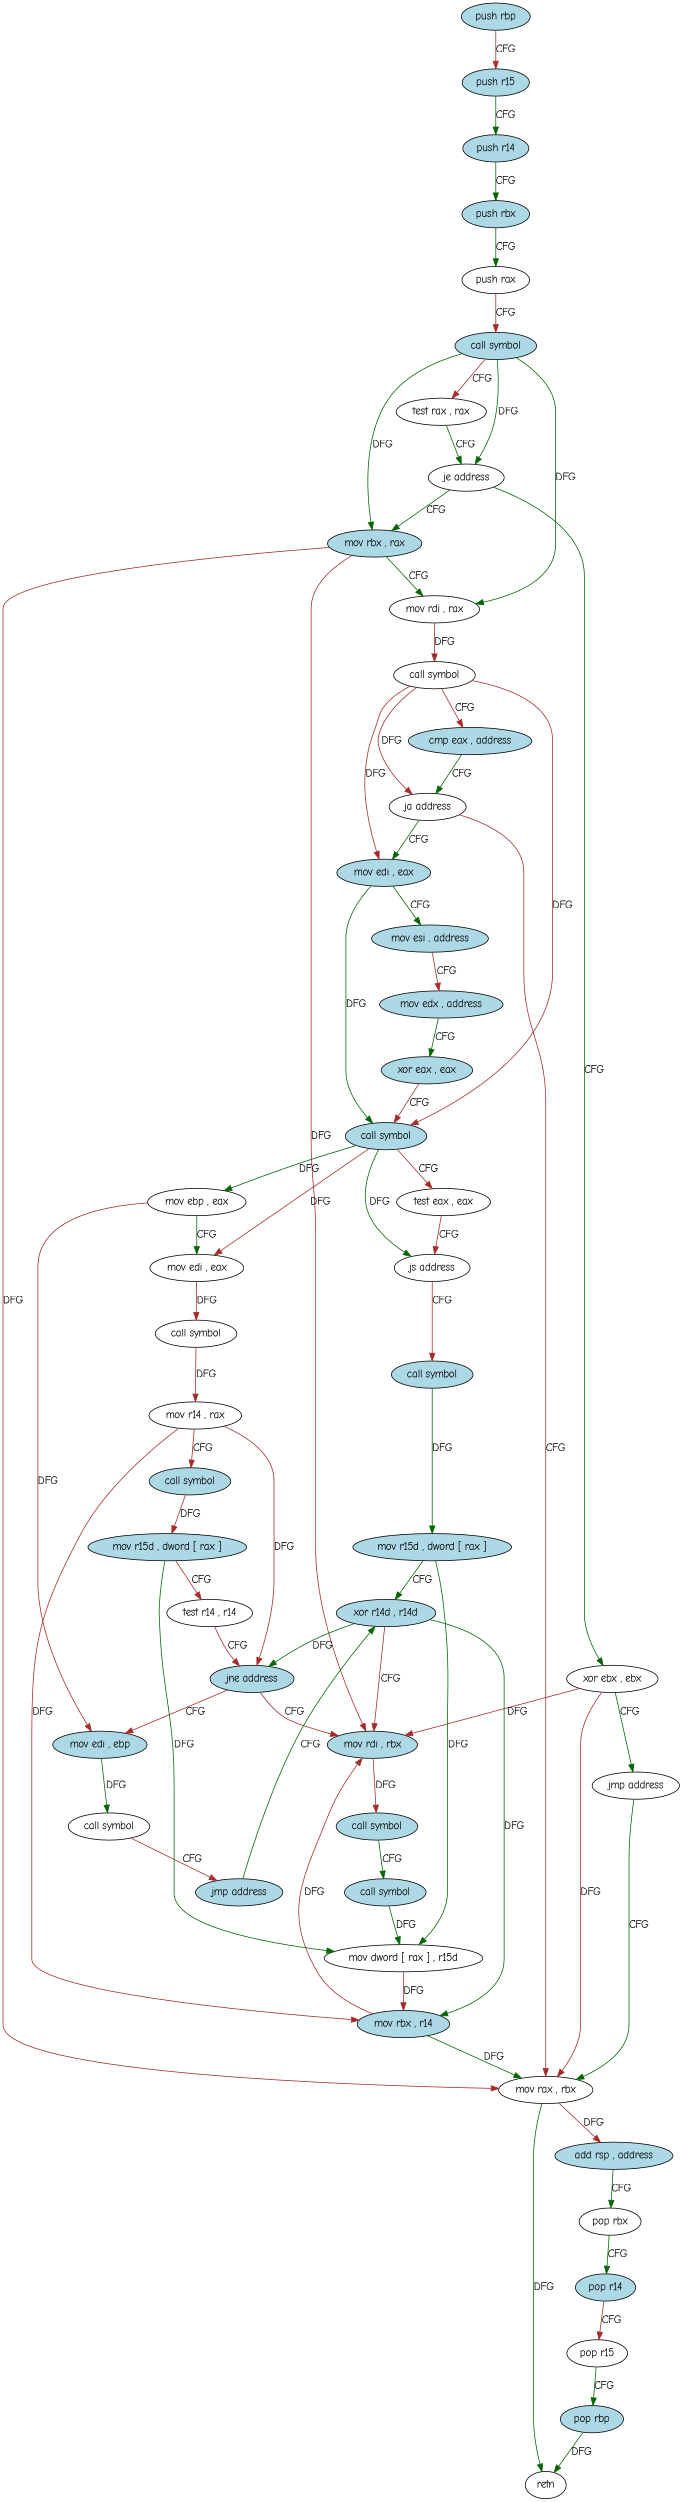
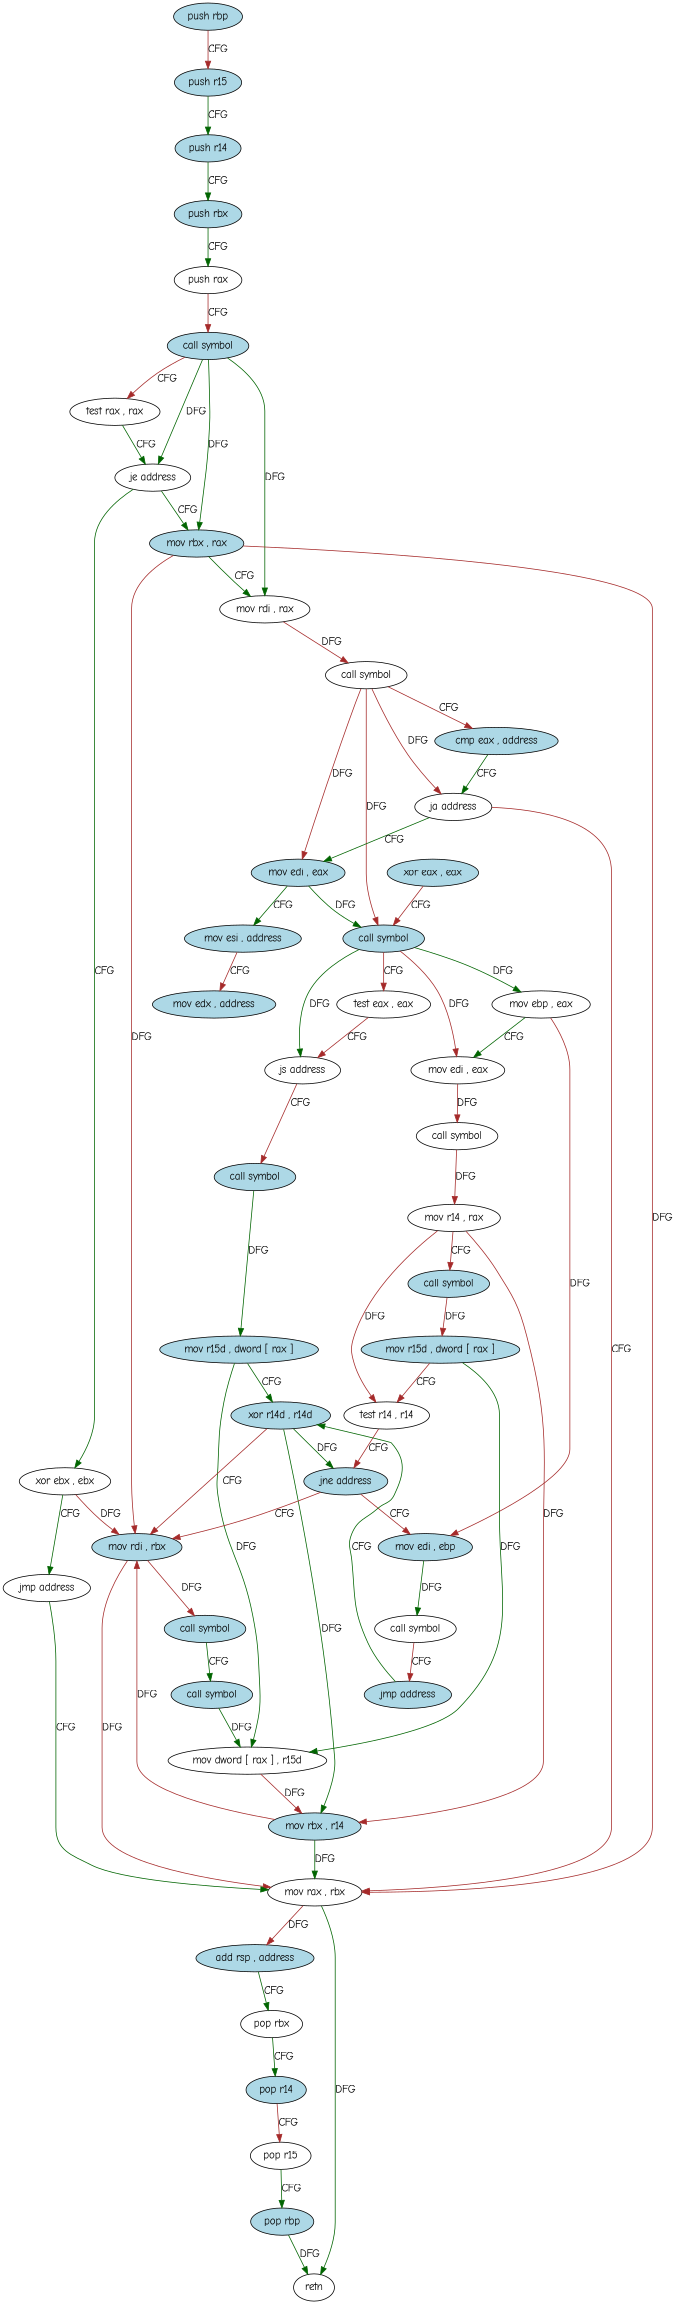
edge "mov edx , address" -> "xor eax , eax": removed, label "CFG"
edge "mov r14 , rax" -> "jne address": now "mov r14 , rax" -> "test r14 , r14"
edge "xor ebx , ebx" -> "mov rax , rbx": now "mov rdi , rbx" -> "mov rax , rbx"
